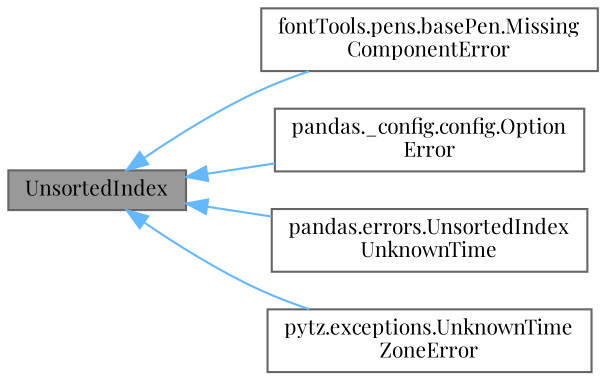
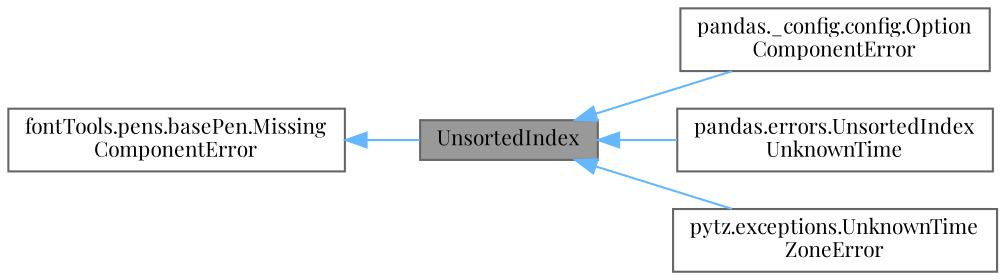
edge "fontTools.pens.basePen.Missing ComponentError" -> "UnsortedIndex": reversed
node "pandas._config.config.Option Error": label "pandas._config.config.Option Error" -> "pandas._config.config.Option ComponentError"
